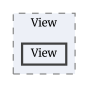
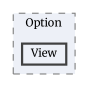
cluster "View": label "View" -> "Option"
